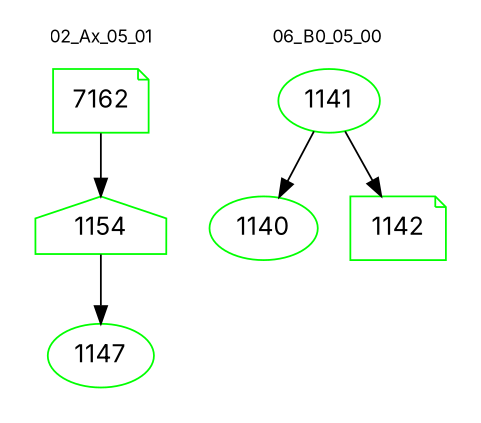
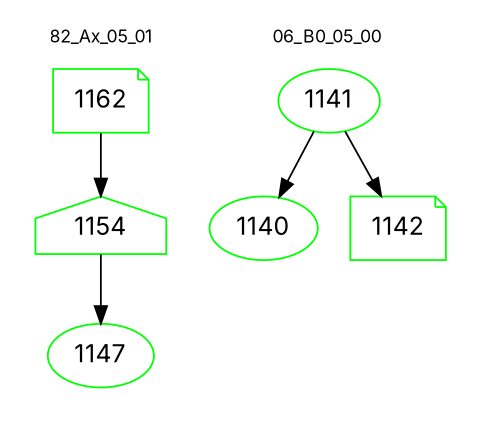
cluster "02_Ax_05_01": label "02_Ax_05_01" -> "82_Ax_05_01"
node "7162": label "7162" -> "1162"
